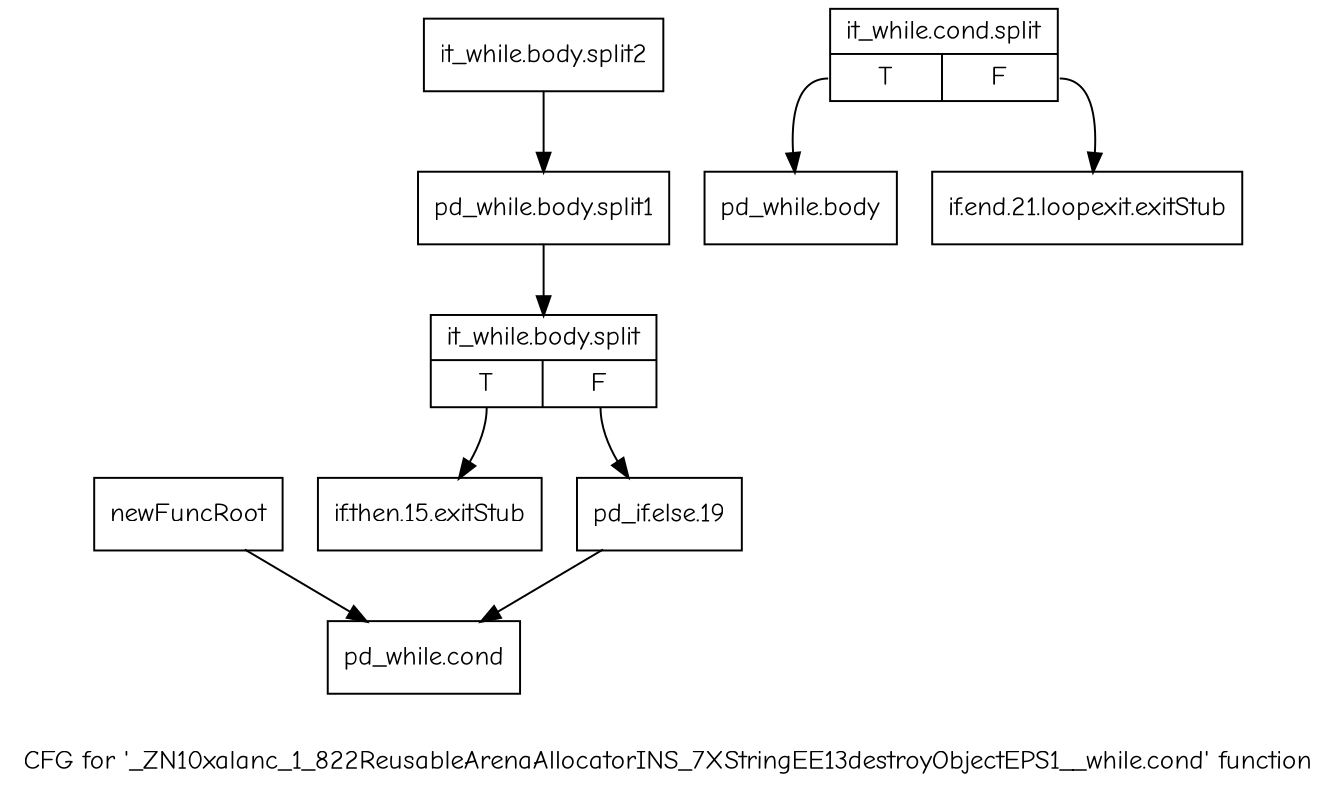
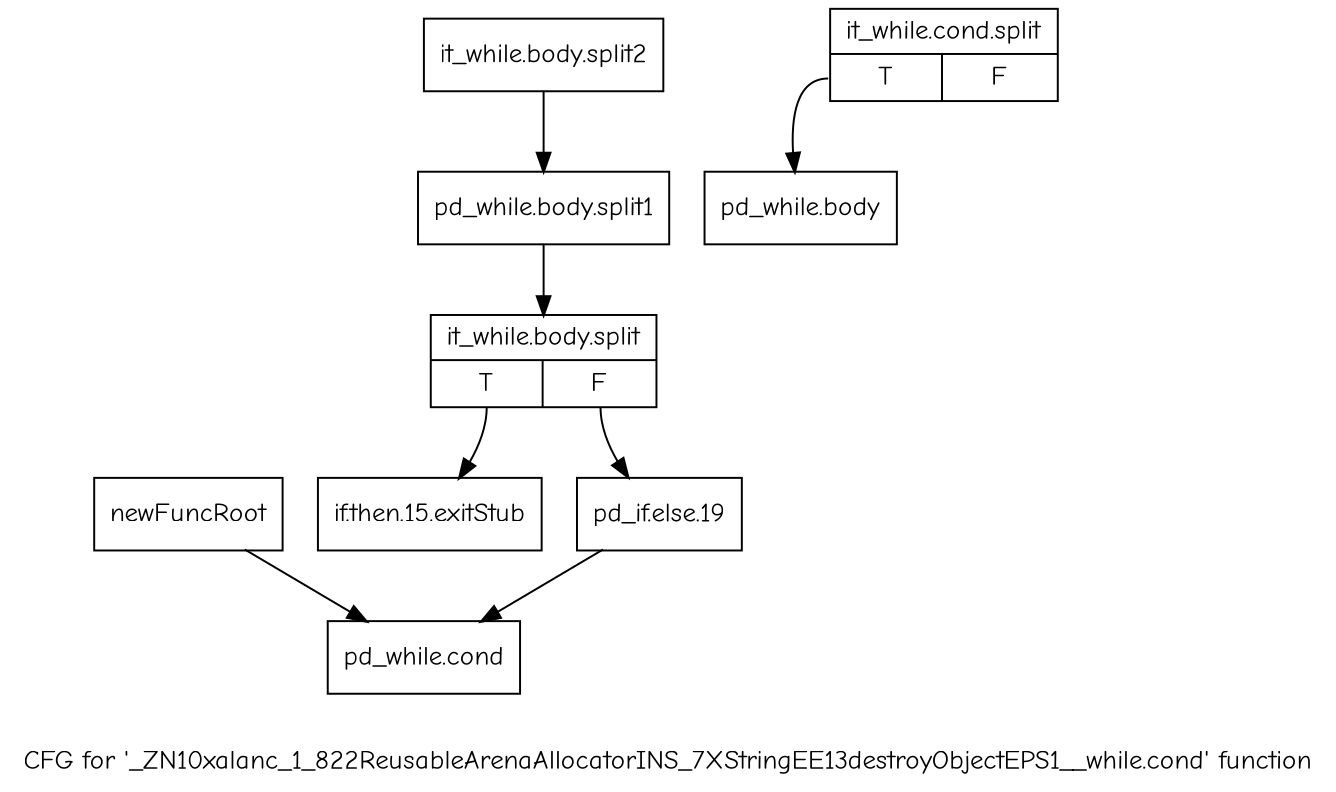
node "if.end.21.loopexit.exitStub": removed
